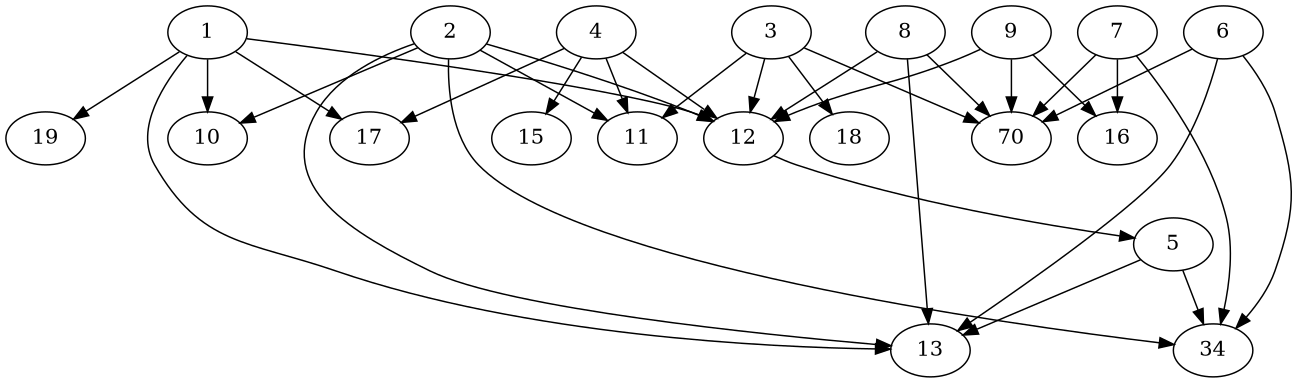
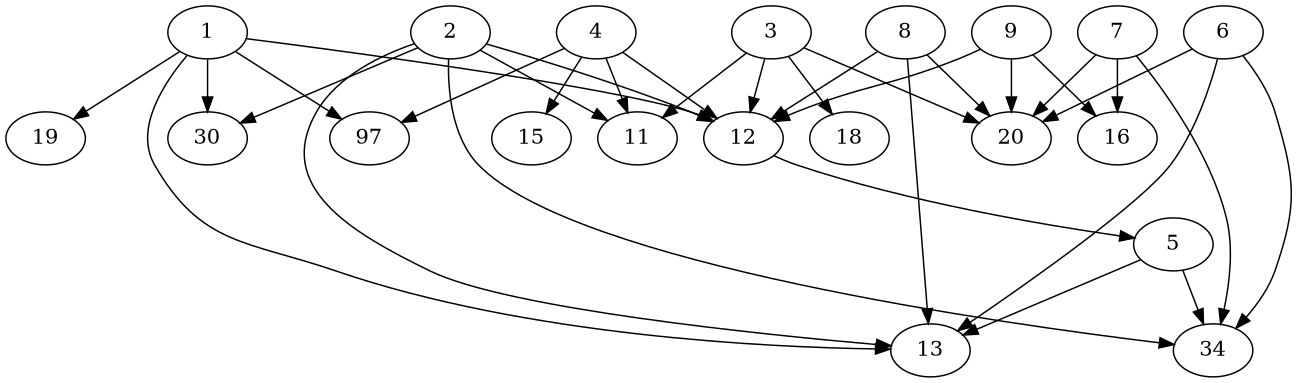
node "10": label "10" -> "30"
node "17": label "17" -> "97"
node "70": label "70" -> "20"
